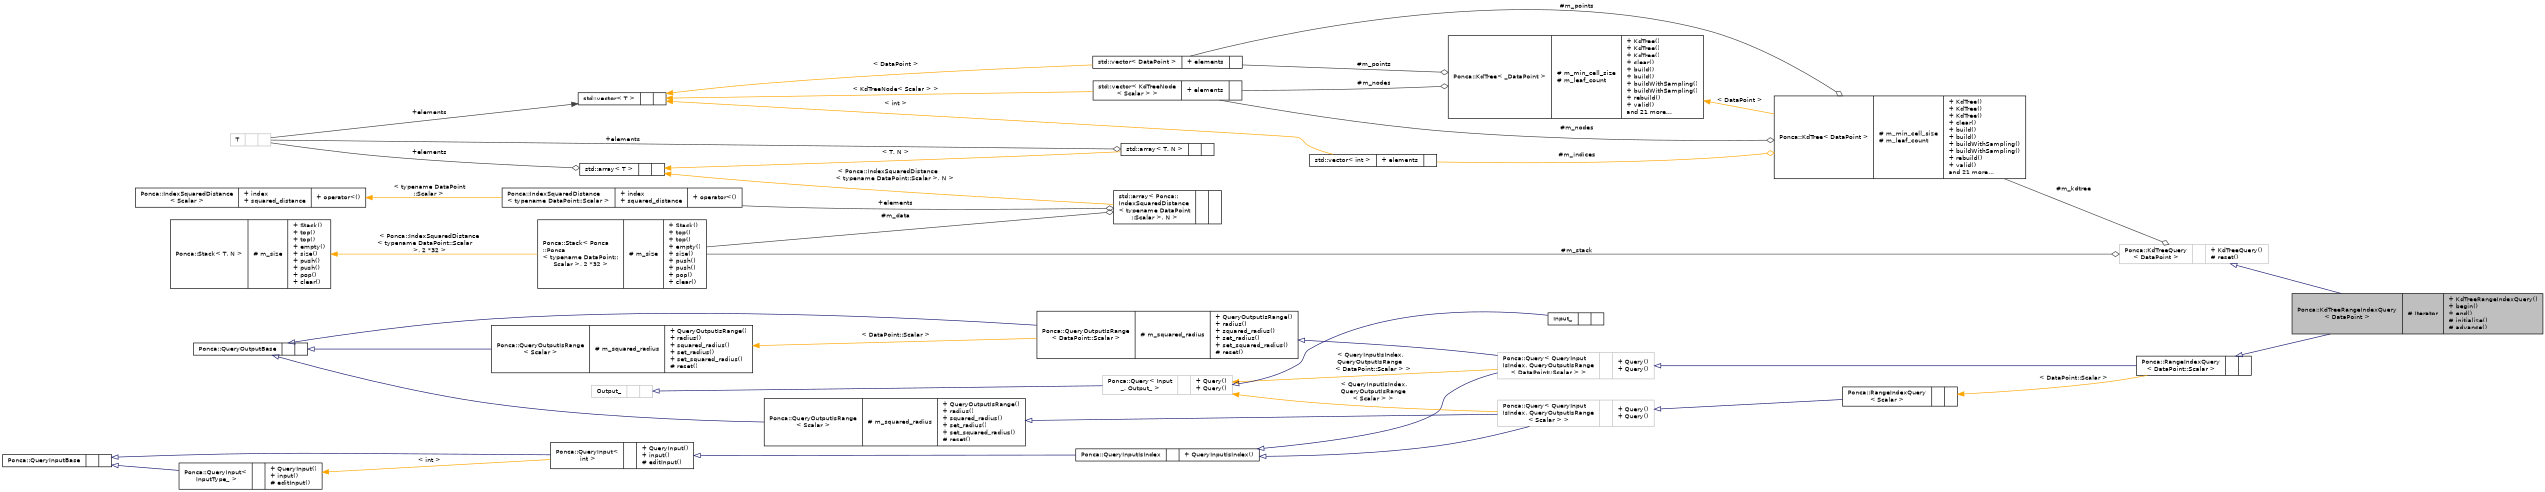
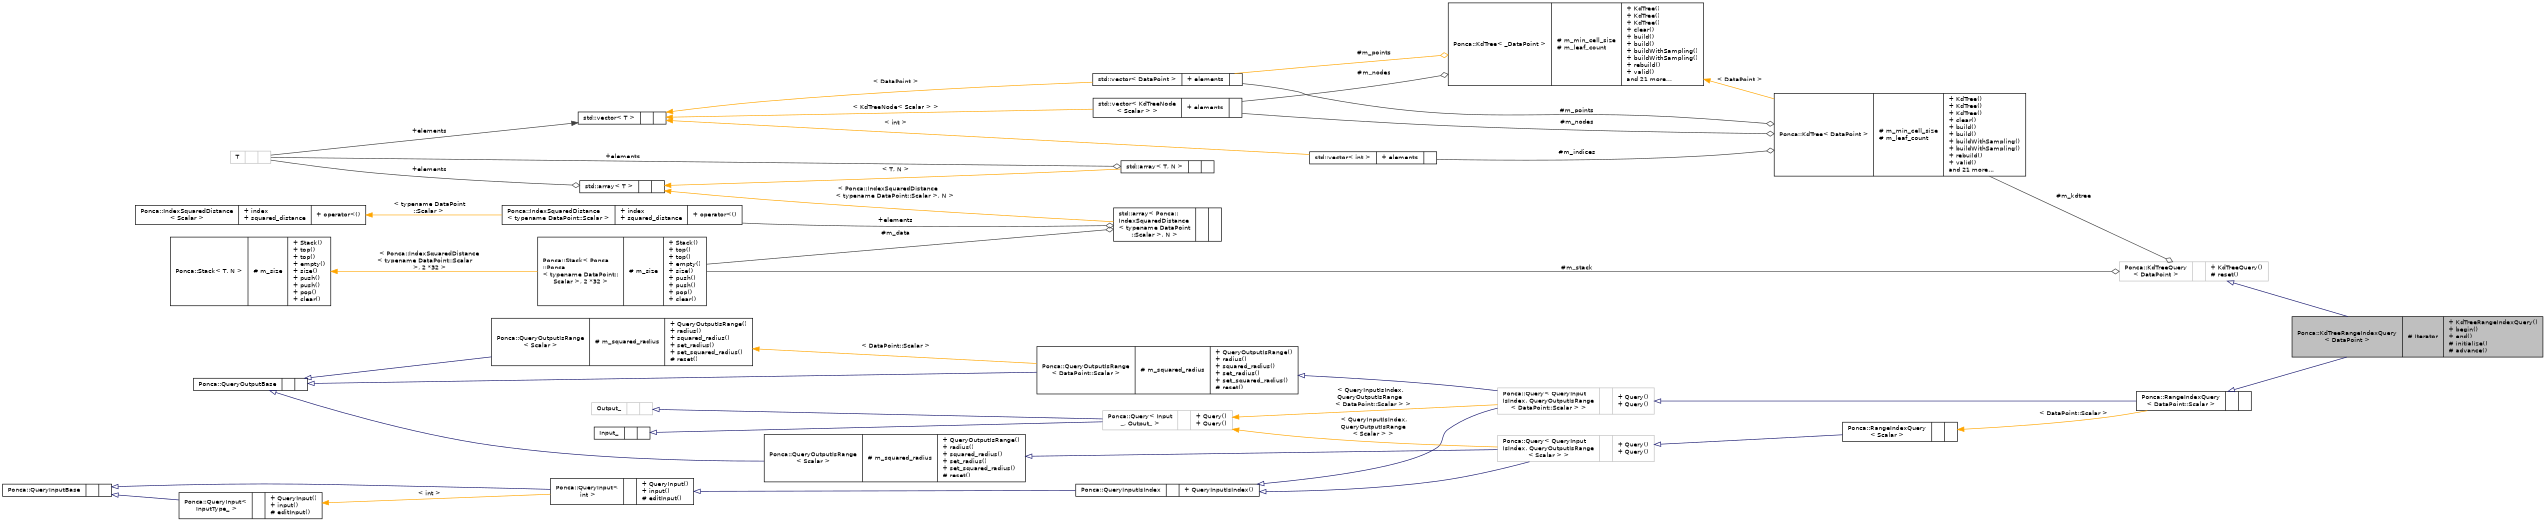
edge "std::vector< DataPoint >" -> "Ponca::KdTree< _DataPoint >": color grey25 -> orange
edge "std::vector< int >" -> "Ponca::KdTree< DataPoint >": color orange -> grey25
edge "Input_" -> "Ponca::Query< Input": reversed
